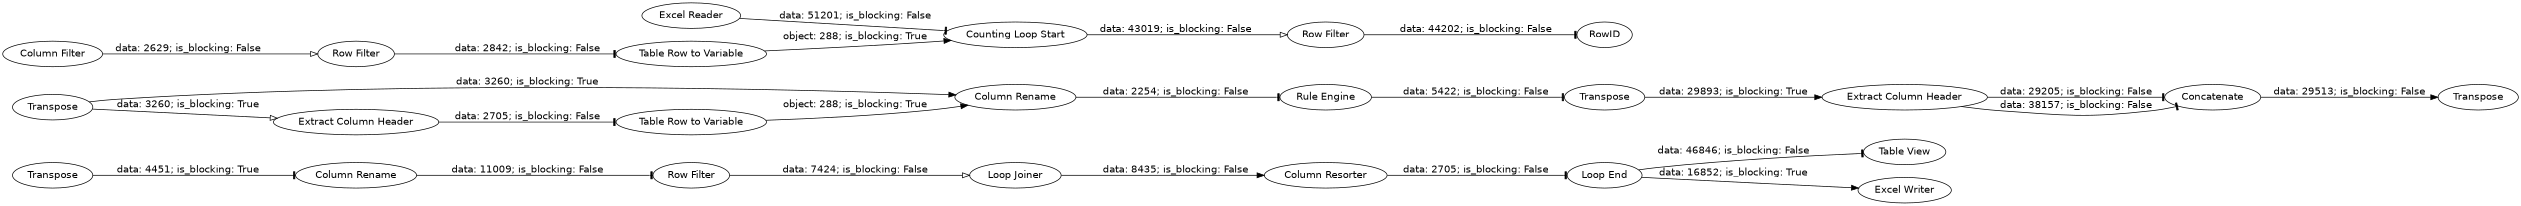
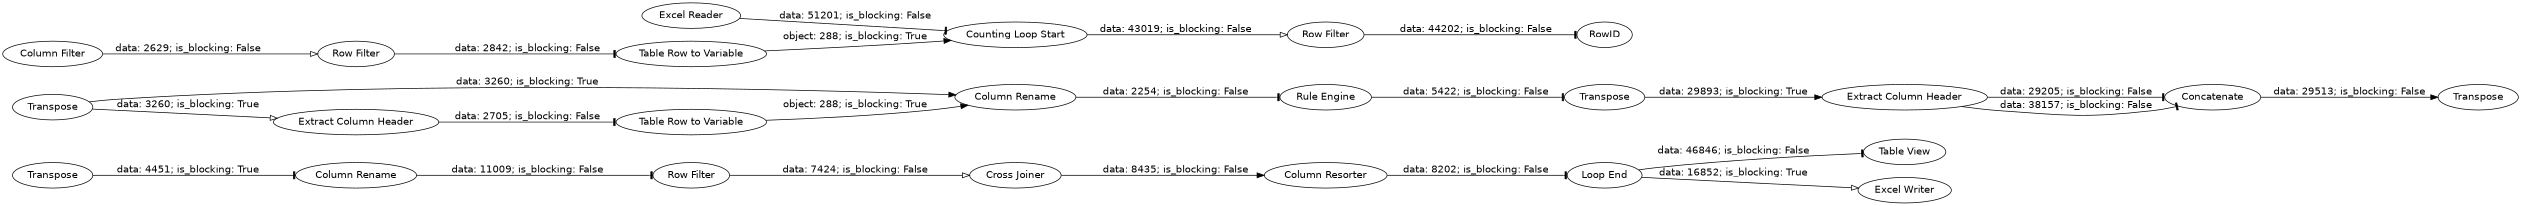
edge "Column Resorter" -> "Loop End": label "data: 2705; is_blocking: False" -> "data: 8202; is_blocking: False"
node "Loop Joiner": label "Loop Joiner" -> "Cross Joiner"
edge "Loop End" -> "Excel Writer": arrowhead normal -> onormal
